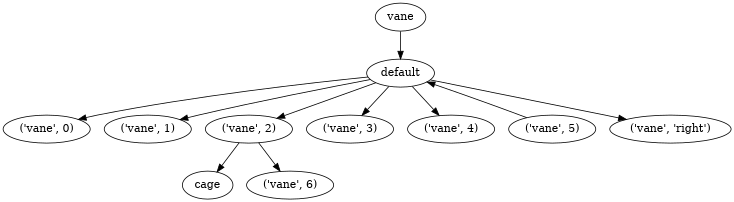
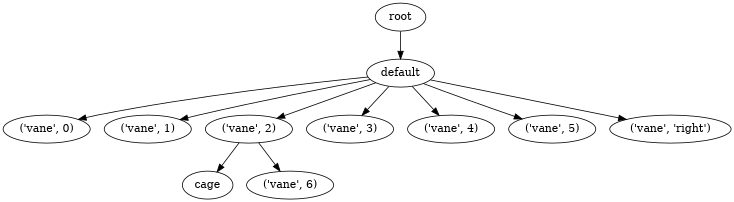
node "vane": label "vane" -> "root"
edge "('vane', 5)" -> "default": reversed
